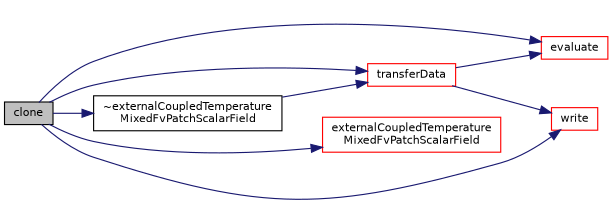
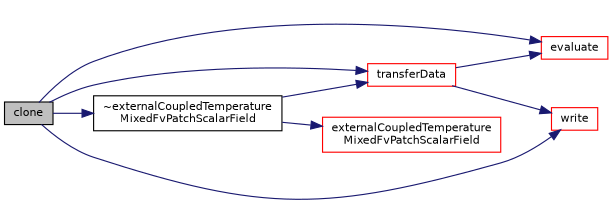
edge "clone" -> "externalCoupledTemperature MixedFvPatchScalarField": now "~externalCoupledTemperature MixedFvPatchScalarField" -> "externalCoupledTemperature MixedFvPatchScalarField"
